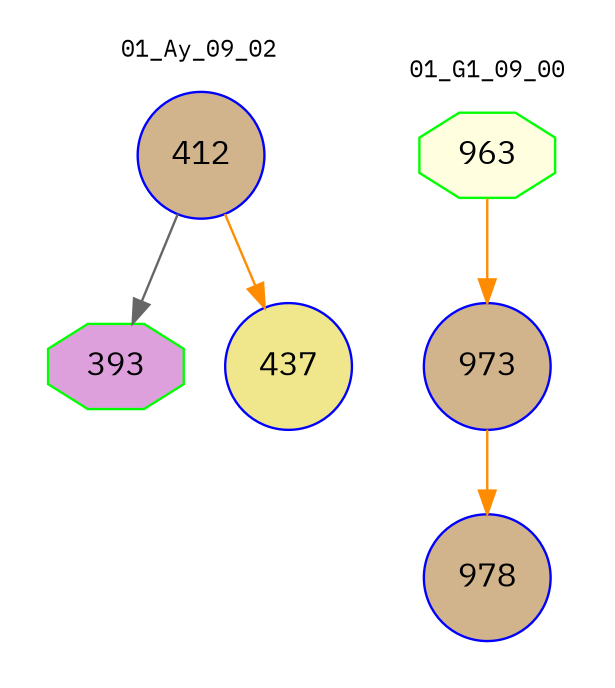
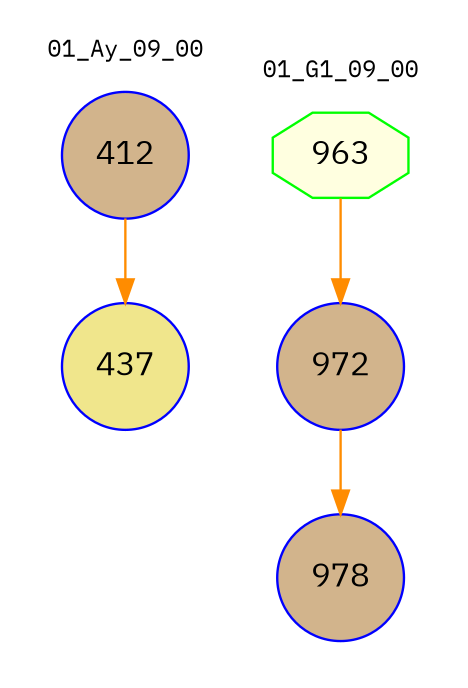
cluster "01_Ay_09_02": label "01_Ay_09_02" -> "01_Ay_09_00"
node "393": removed
node "973": label "973" -> "972"
